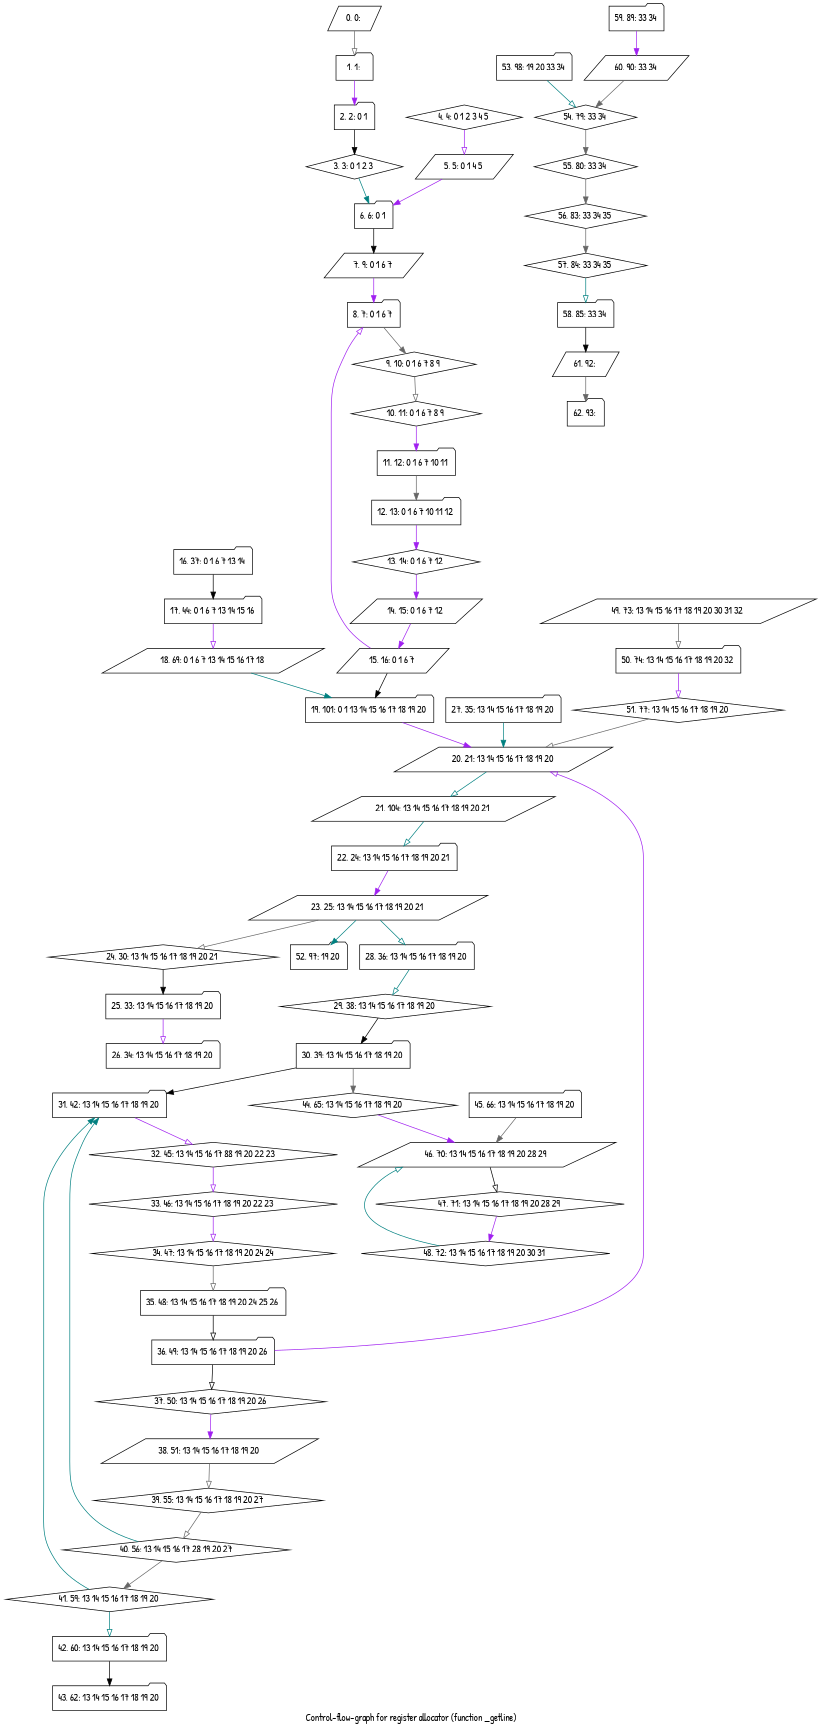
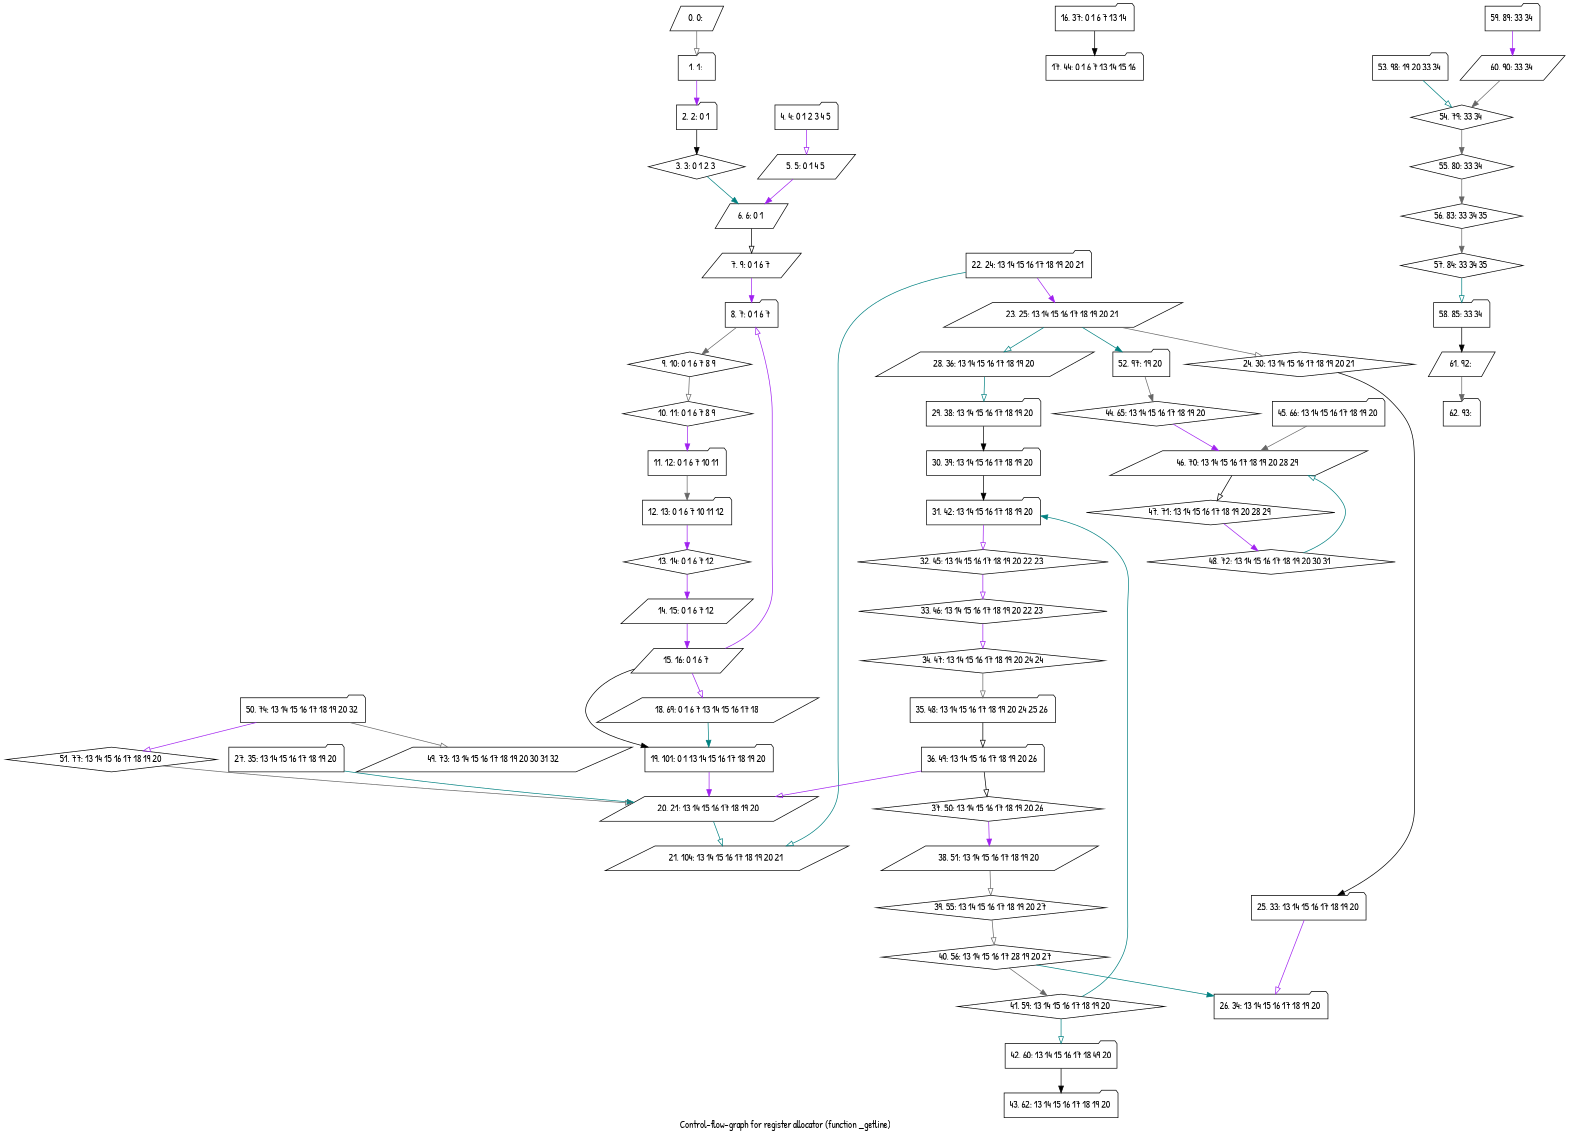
node "4, 4: 0 1 2 3 4 5": shape diamond -> folder
node "6, 6: 0 1": shape folder -> parallelogram
edge "6, 6: 0 1" -> "7, 9: 0 1 6 7": arrowhead normal -> onormal
edge "17, 44: 0 1 6 7 13 14 15 16" -> "18, 69: 0 1 6 7 13 14 15 16 17 18": now "15, 16: 0 1 6 7" -> "18, 69: 0 1 6 7 13 14 15 16 17 18"
edge "49, 73: 13 14 15 16 17 18 19 20 30 31 32" -> "50, 74: 13 14 15 16 17 18 19 20 32": reversed
edge "21, 104: 13 14 15 16 17 18 19 20 21" -> "22, 24: 13 14 15 16 17 18 19 20 21": reversed
node "28, 36: 13 14 15 16 17 18 19 20": shape folder -> parallelogram
node "29, 38: 13 14 15 16 17 18 19 20": shape diamond -> folder
edge "30, 39: 13 14 15 16 17 18 19 20" -> "44, 65: 13 14 15 16 17 18 19 20": now "52, 97: 19 20" -> "44, 65: 13 14 15 16 17 18 19 20"
node "32, 45: 13 14 15 16 17 88 19 20 22 23": label "32, 45: 13 14 15 16 17 88 19 20 22 23" -> "32, 45: 13 14 15 16 17 18 19 20 22 23"
edge "40, 56: 13 14 15 16 17 28 19 20 27" -> "31, 42: 13 14 15 16 17 18 19 20": now "40, 56: 13 14 15 16 17 28 19 20 27" -> "26, 34: 13 14 15 16 17 18 19 20"
node "42, 60: 13 14 15 16 17 18 19 20": label "42, 60: 13 14 15 16 17 18 19 20" -> "42, 60: 13 14 15 16 17 18 49 20"
